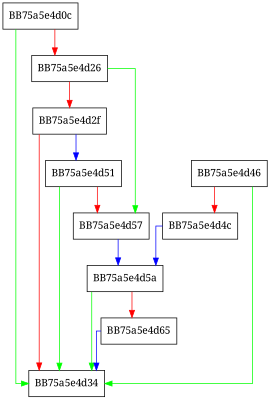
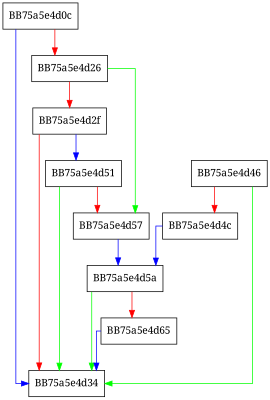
edge "BB75a5e4d0c" -> "BB75a5e4d34": color green -> blue
